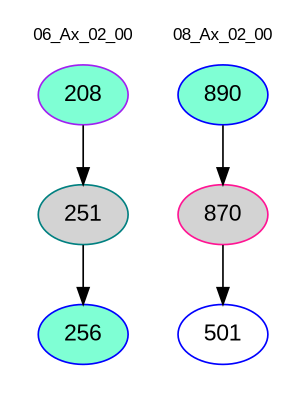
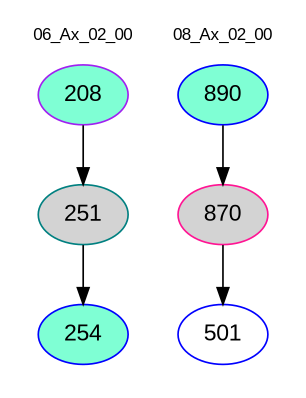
node "256": label "256" -> "254"
